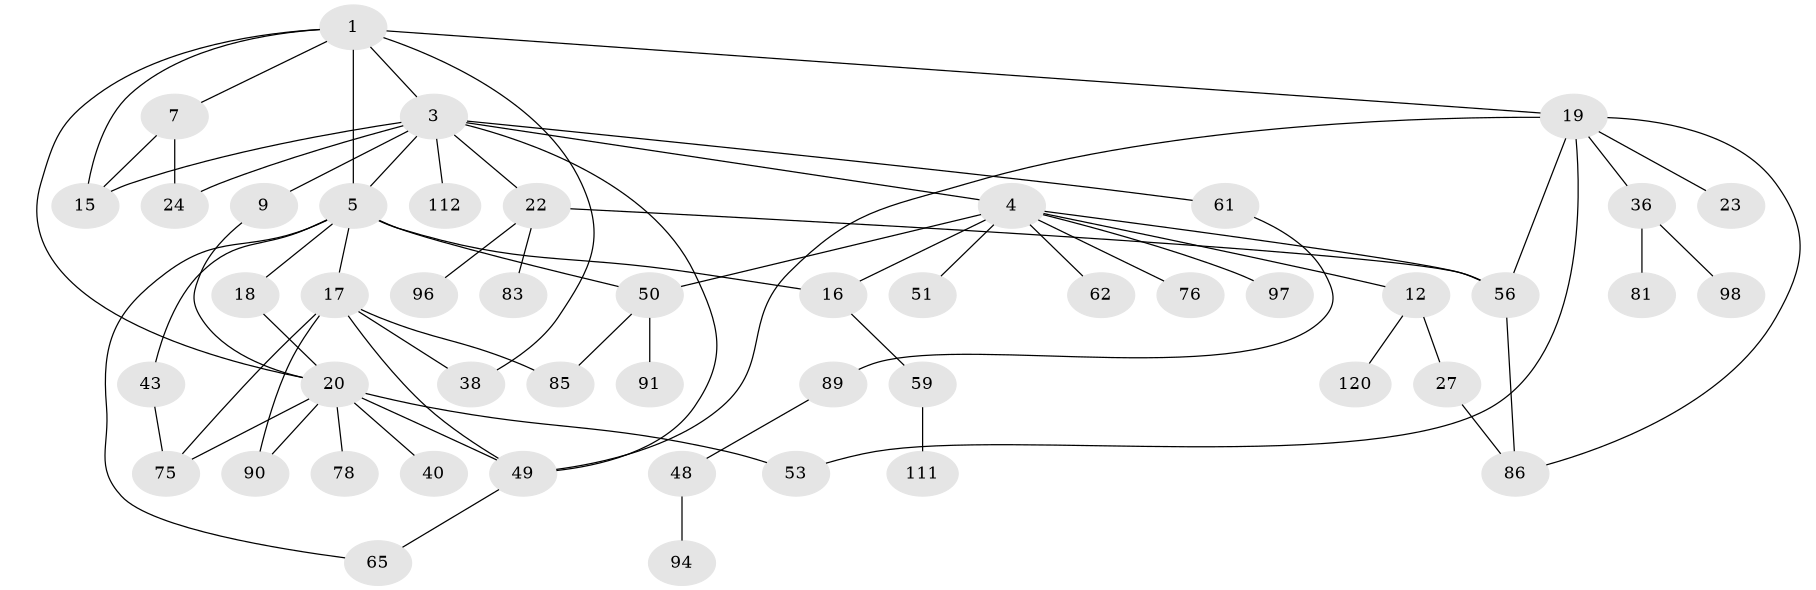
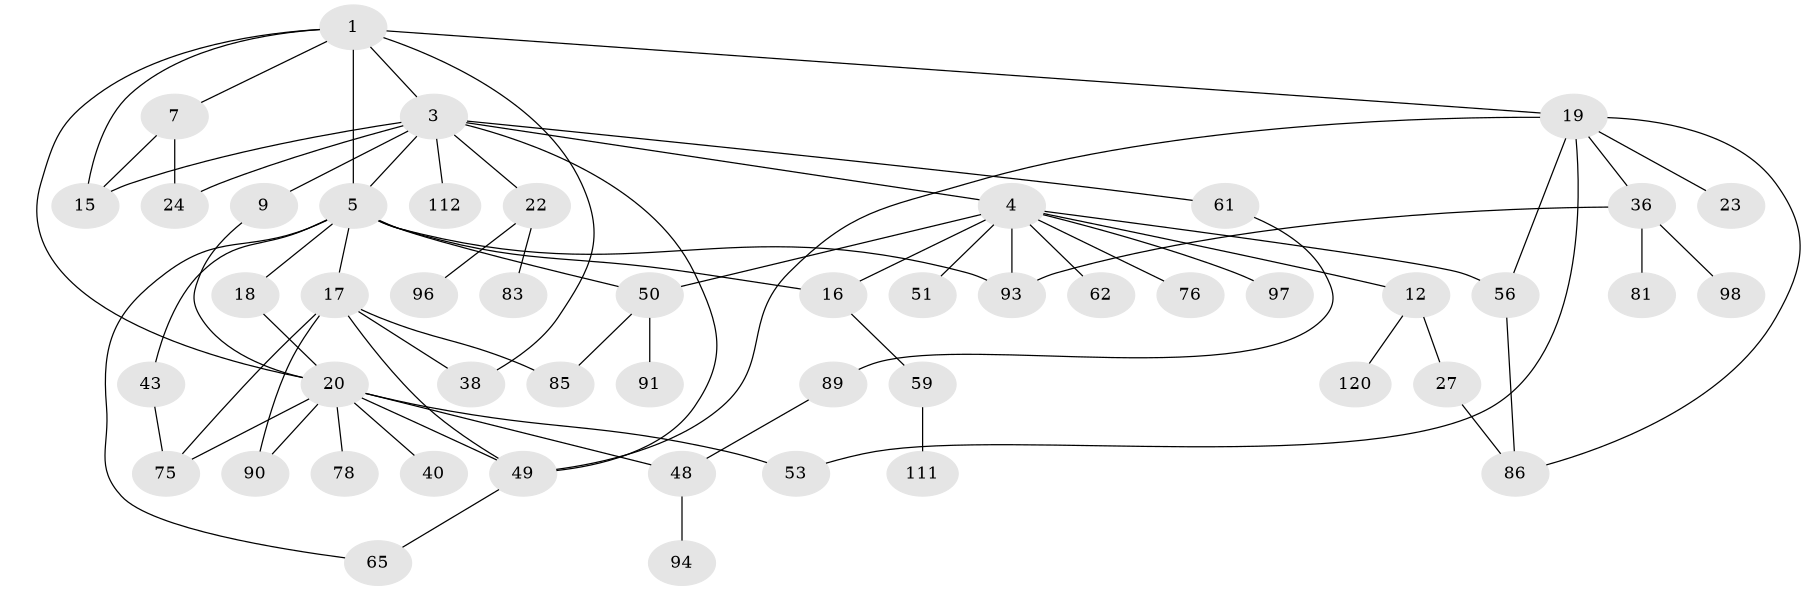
edge "22" -- "56": removed
node "93": added
edge "20" -- "48": added
